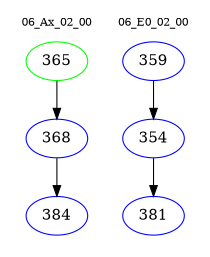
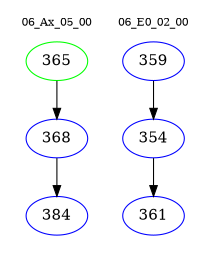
cluster "06_Ax_02_00": label "06_Ax_02_00" -> "06_Ax_05_00"
node "381": label "381" -> "361"
